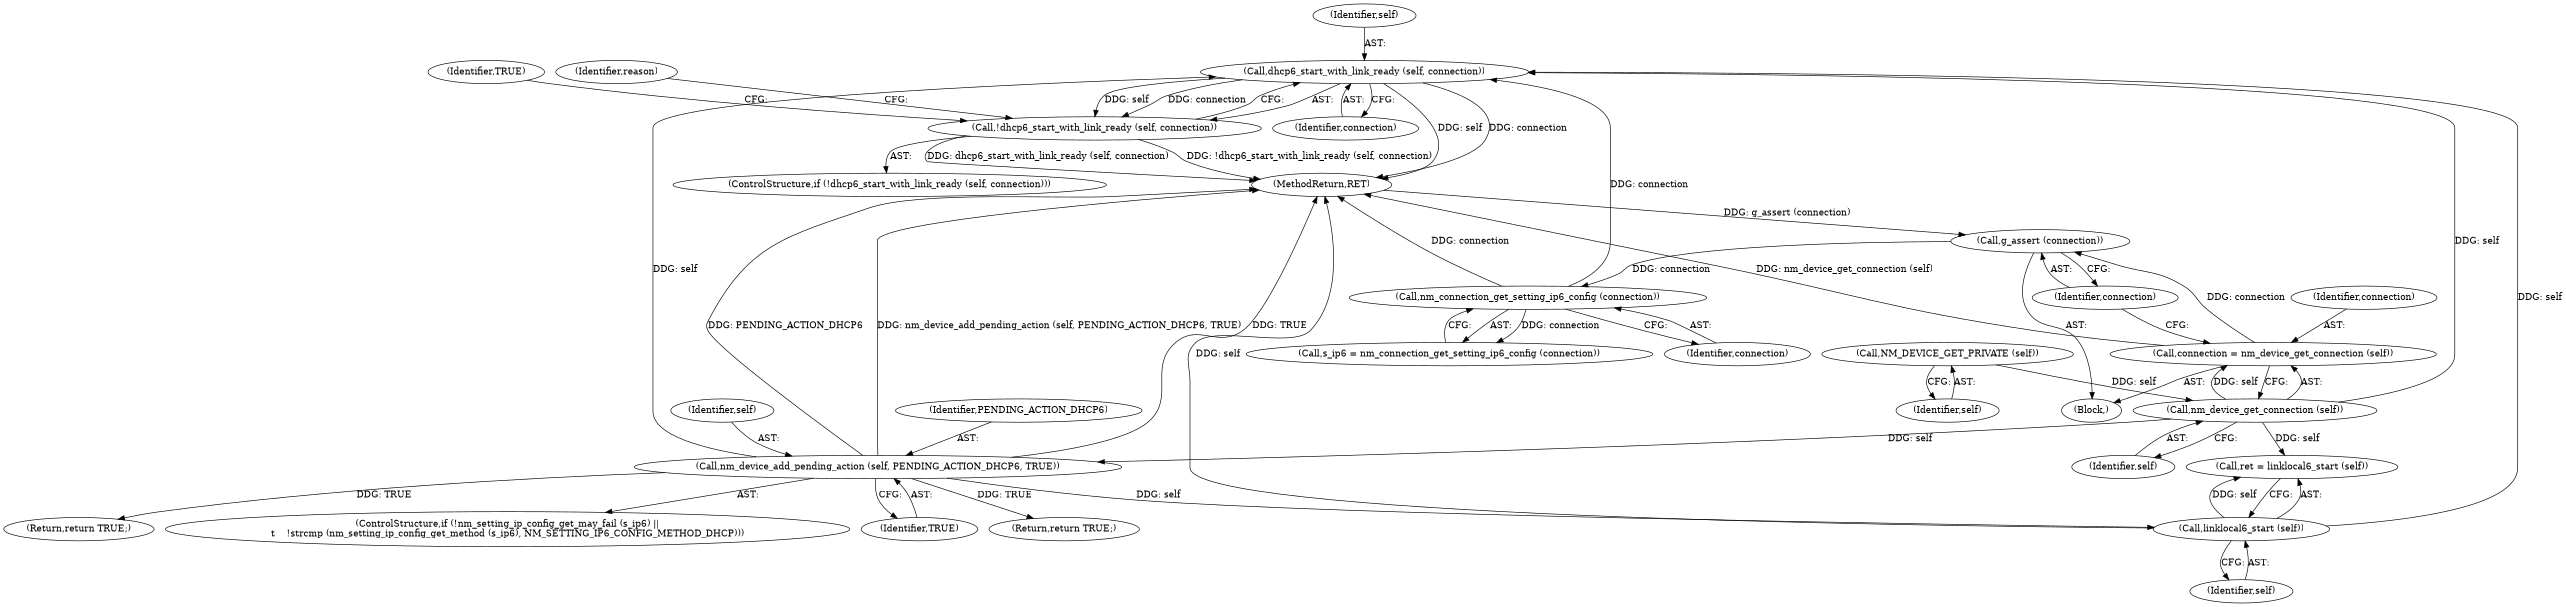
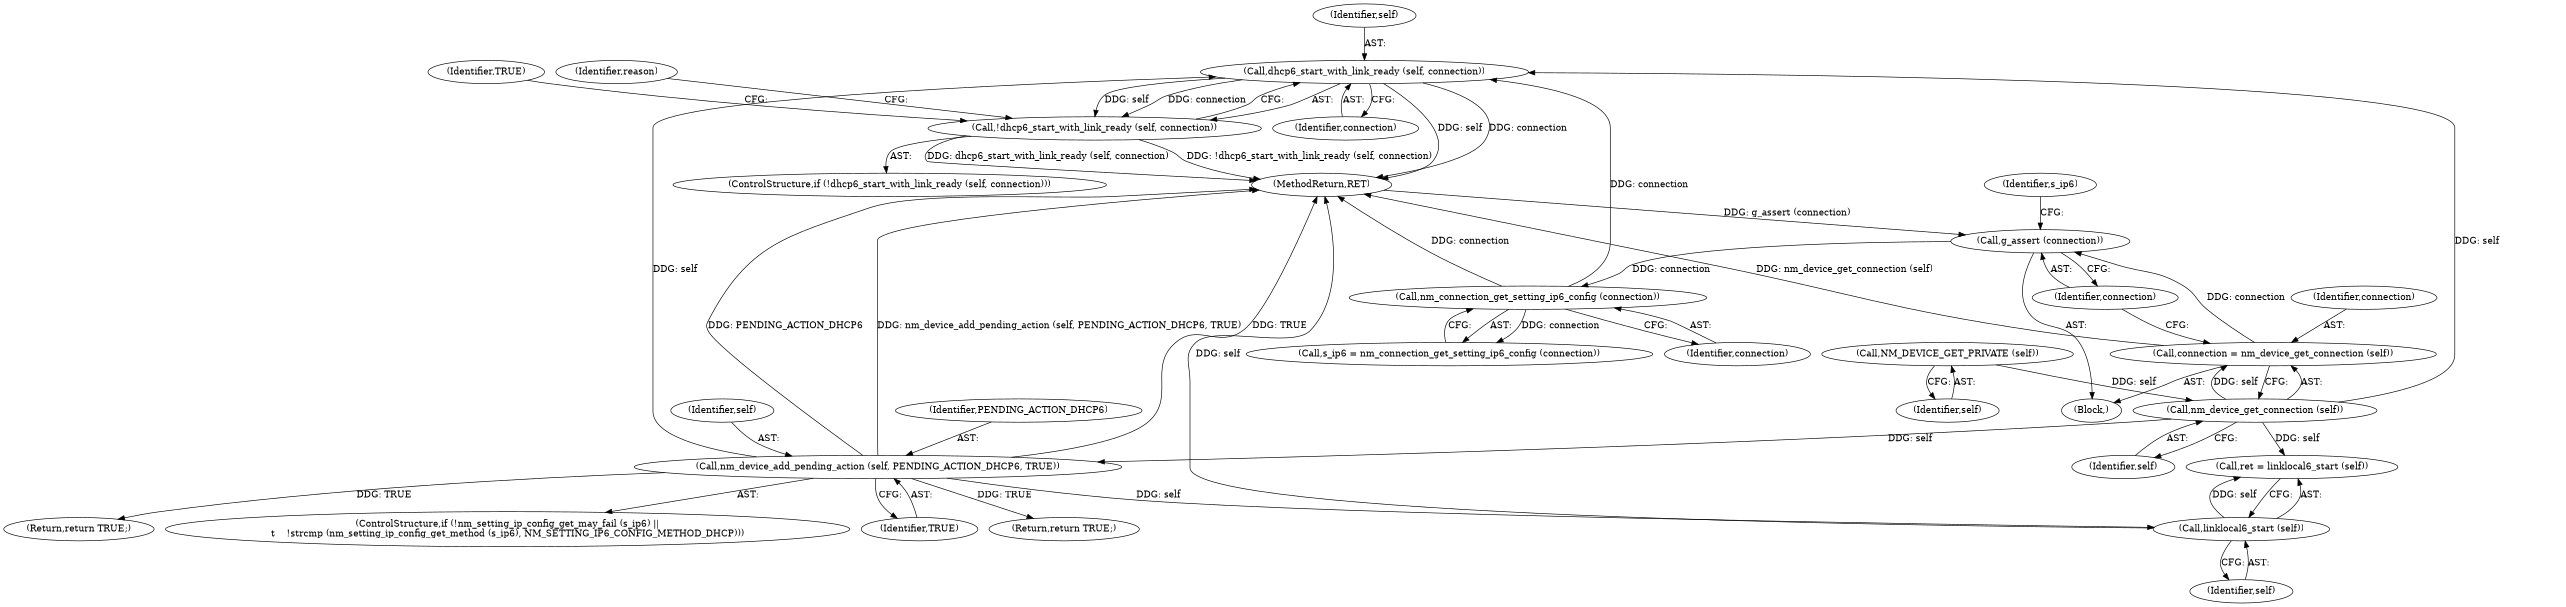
edge "(Call,linklocal6_start (self))" -> "(Call,dhcp6_start_with_link_ready (self, connection))": removed, label "DDG: self"
node "(Identifier,s_ip6)": added
